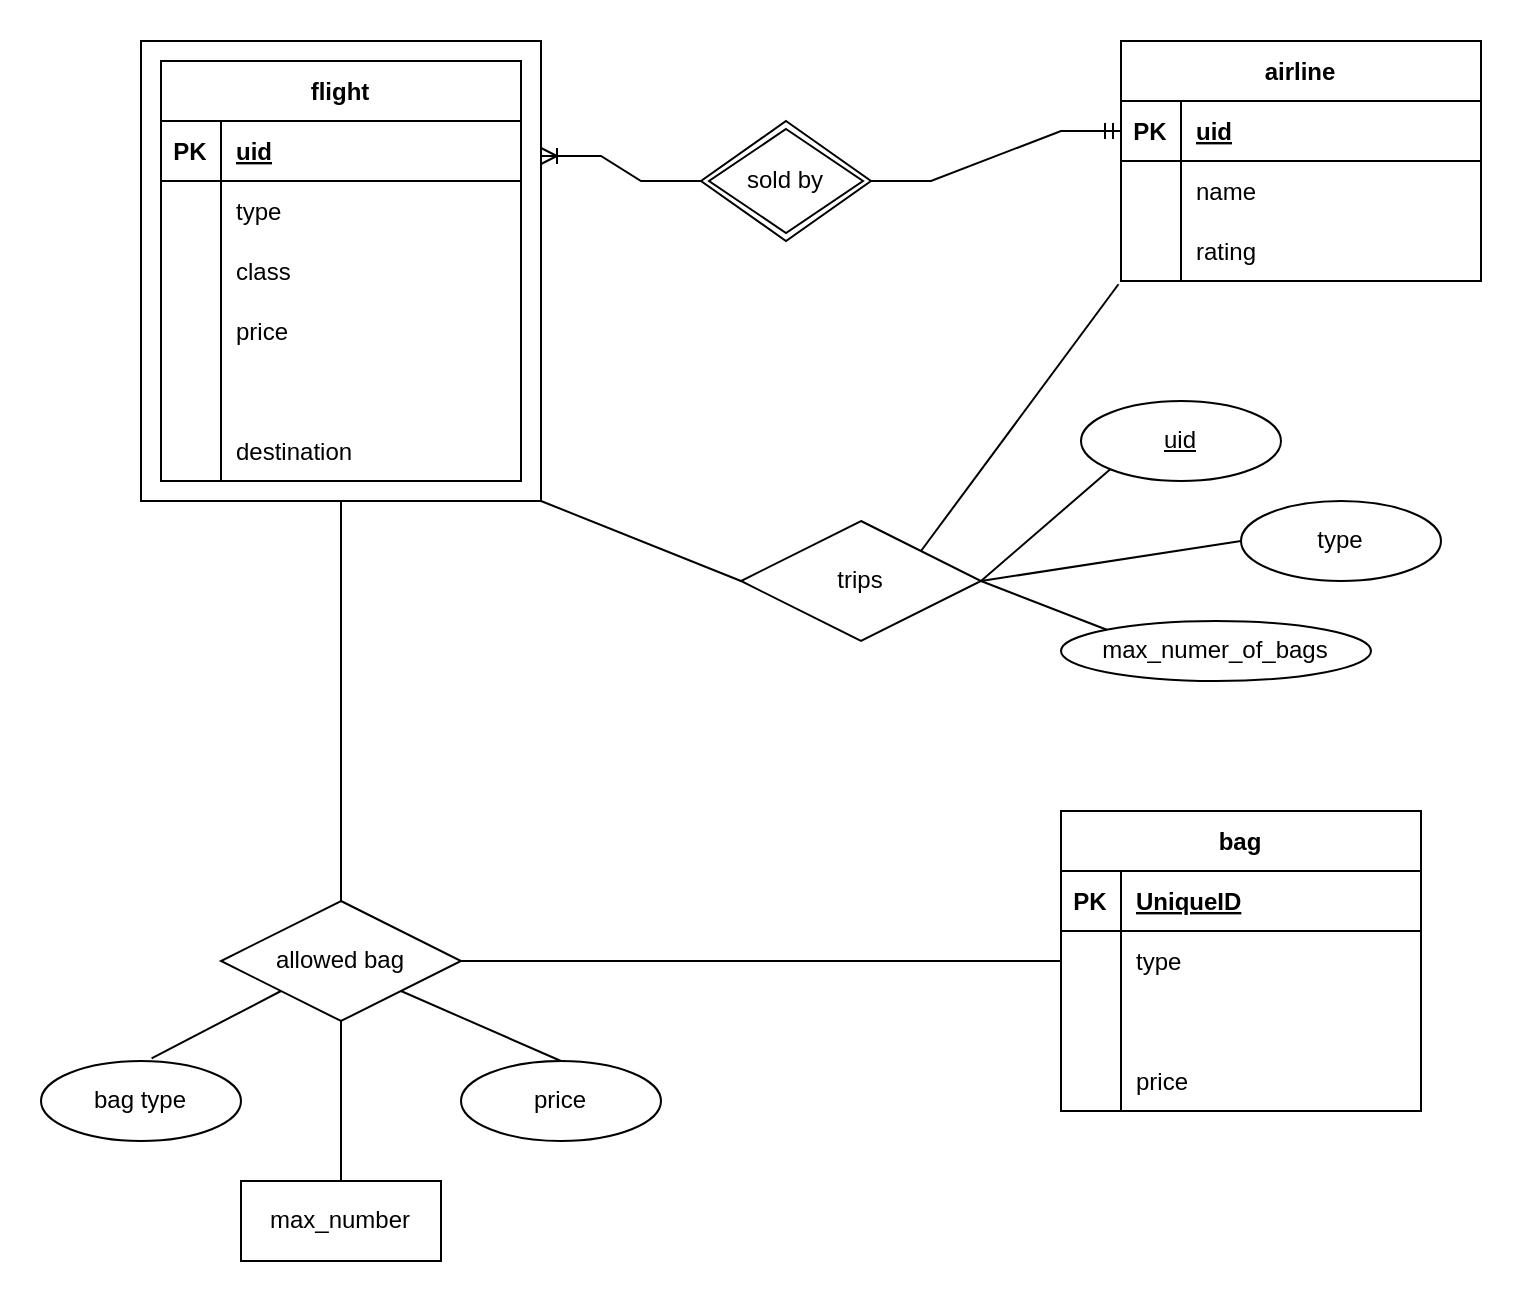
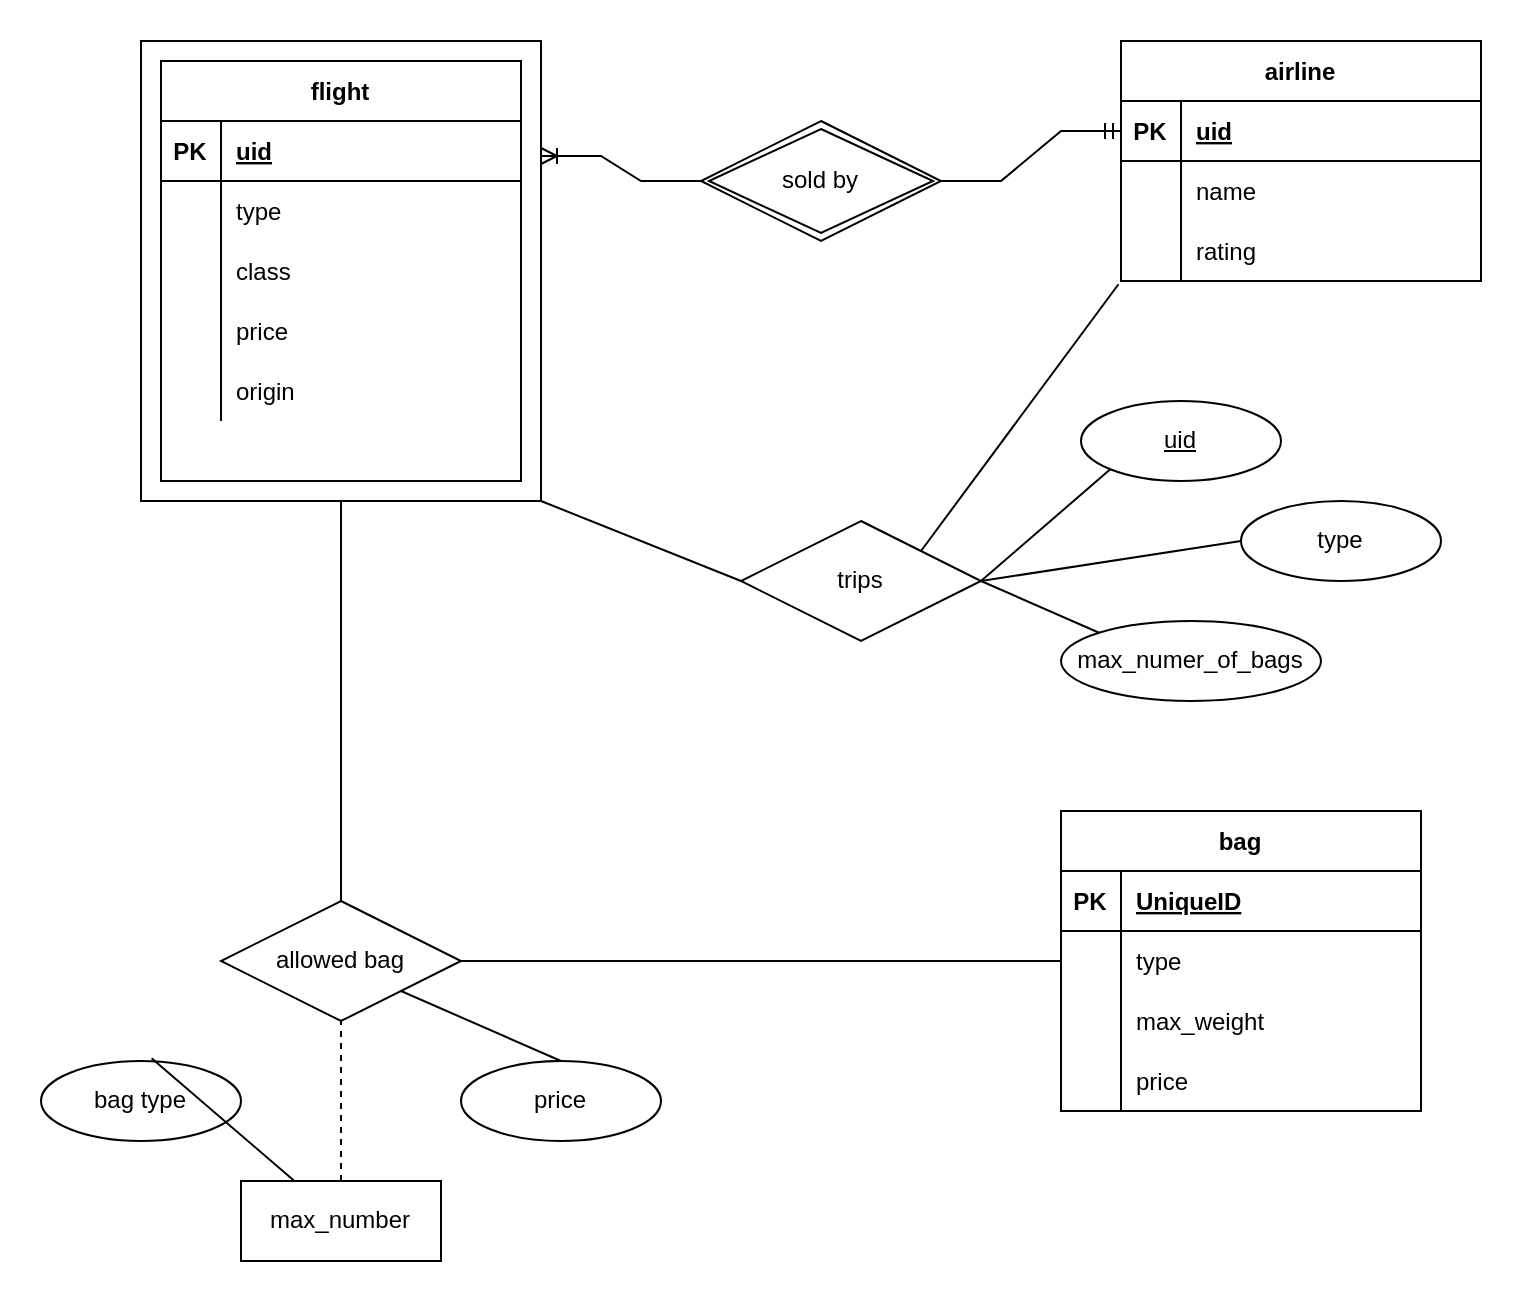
node "sold by": size 170x120 -> 240x120
node "origin": added
node "destination": removed
node "max_numer_of_bags": size 310x60 -> 260x80
node "max_weight": added
edge "allowed bag" -- "bag type": now "max_number" -- "bag type"
edge "allowed bag" -- "max_number": style solid -> dashed
